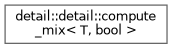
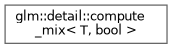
node "detail::detail::compute _mix< T, bool >": label "detail::detail::compute _mix< T, bool >" -> "glm::detail::compute _mix< T, bool >"
